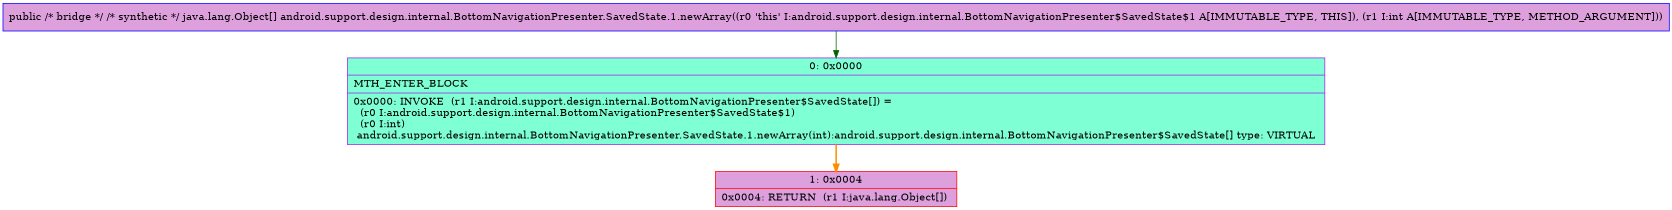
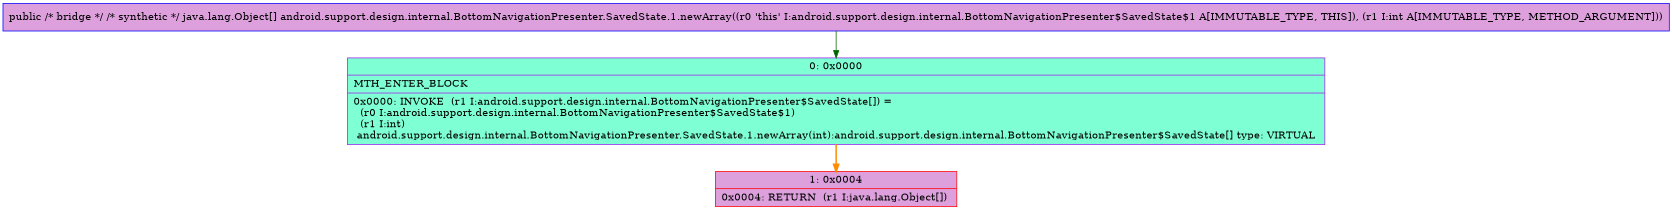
node "0: 0x0000": text "(r0 I:int)" -> "(r1 I:int)"
